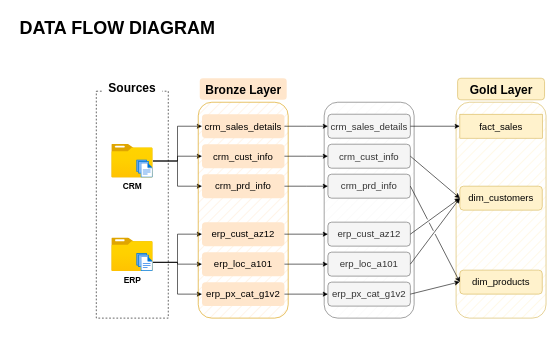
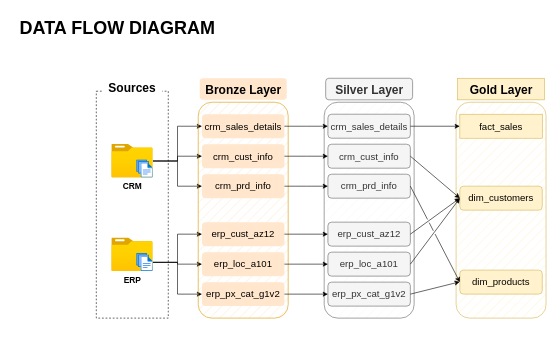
node "Silver Layer": added
node "Gold Layer": shape rounded rectangle -> rectangle
